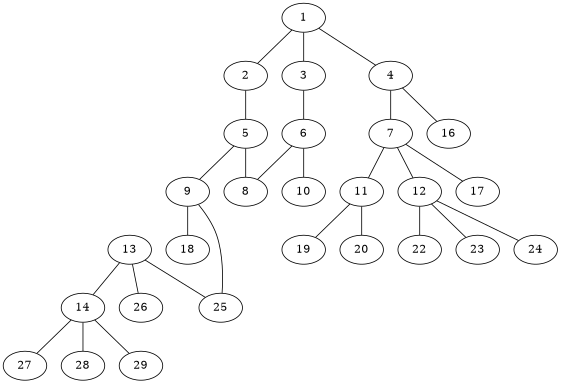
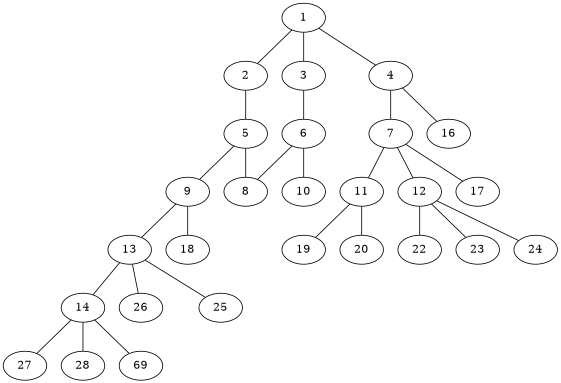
edge "9" -- "25": now "9" -- "13"
node "29": label "29" -> "69"
